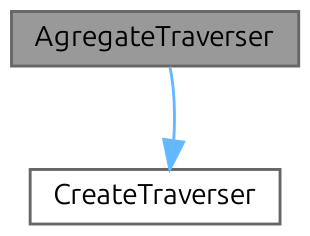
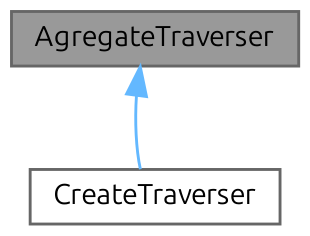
edge "AgregateTraverser" -> "CreateTraverser": reversed
